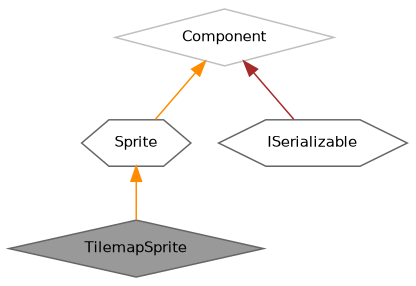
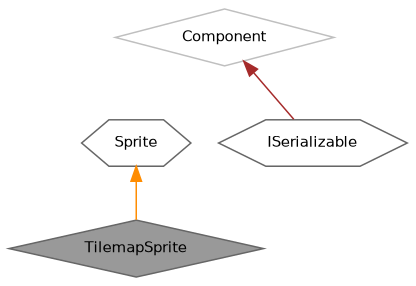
edge "Sprite" -> "Component": removed
